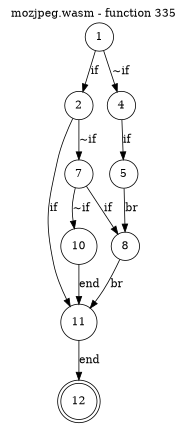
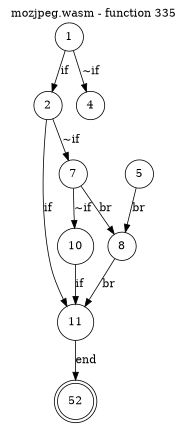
edge "4" -> "5": removed, label "if"
edge "7" -> "8": label "if" -> "br"
edge "10" -> "11": label "end" -> "if"
node "12": label "12" -> "52"
